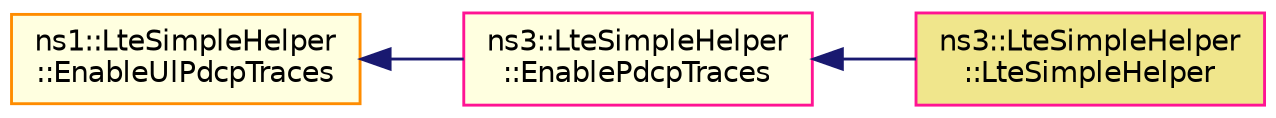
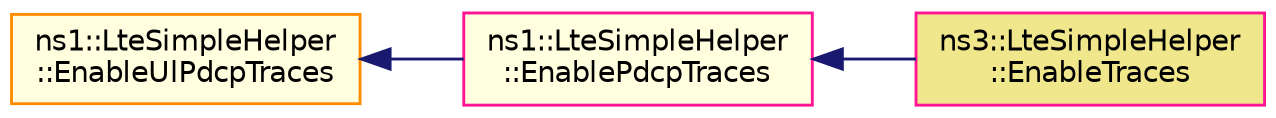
node "ns3::LteSimpleHelper ::EnablePdcpTraces": label "ns3::LteSimpleHelper ::EnablePdcpTraces" -> "ns1::LteSimpleHelper ::EnablePdcpTraces"
node "ns3::LteSimpleHelper ::LteSimpleHelper": label "ns3::LteSimpleHelper ::LteSimpleHelper" -> "ns3::LteSimpleHelper ::EnableTraces"
